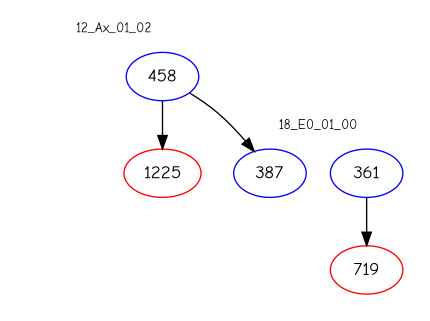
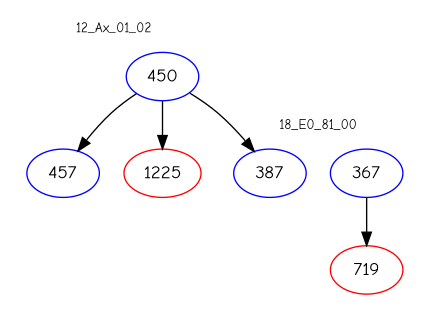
node "458": label "458" -> "450"
cluster "18_E0_01_00": label "18_E0_01_00" -> "18_E0_81_00"
node "457": added
node "361": label "361" -> "367"
